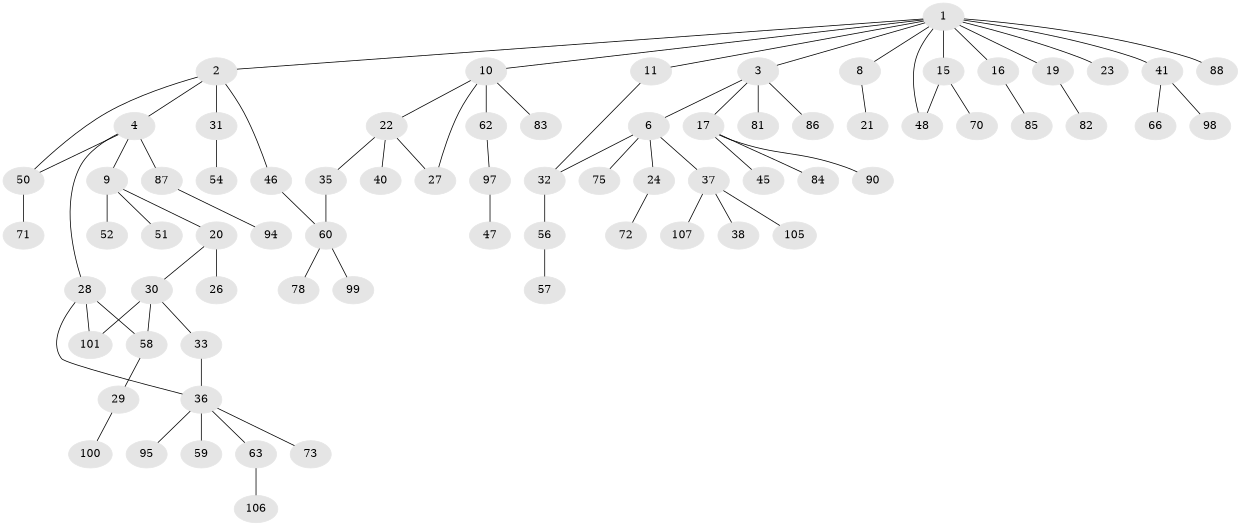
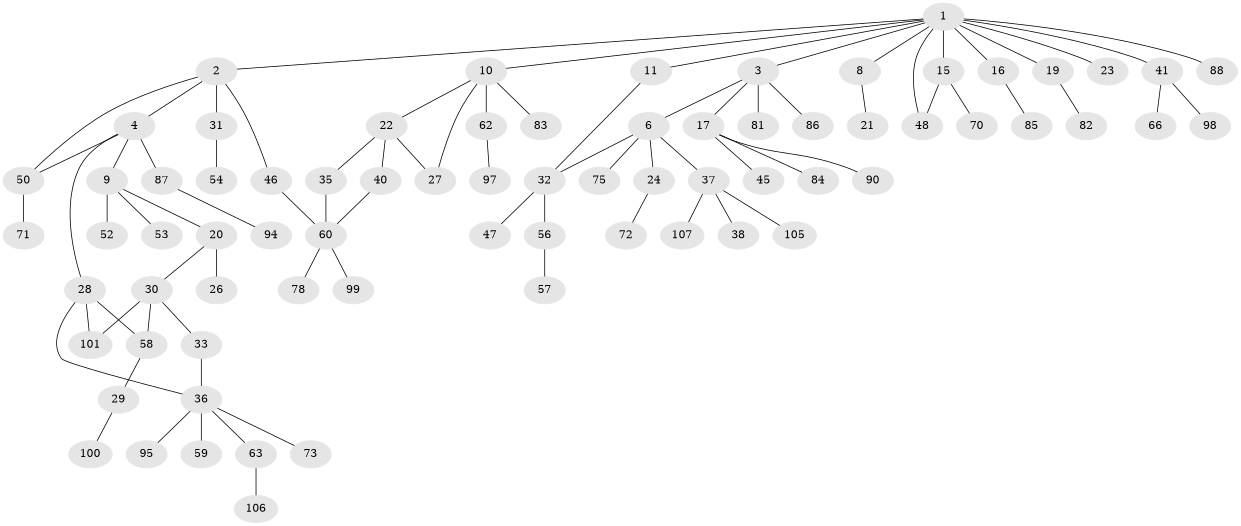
edge "40" -- "60": added
edge "97" -- "47": now "32" -- "47"
node "51": label "51" -> "53"
